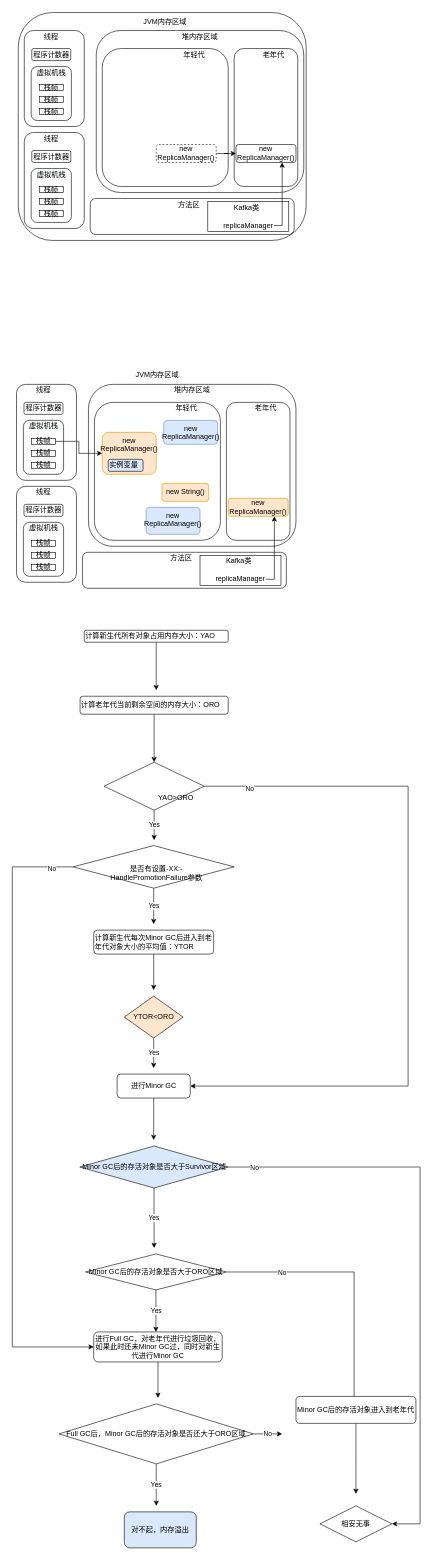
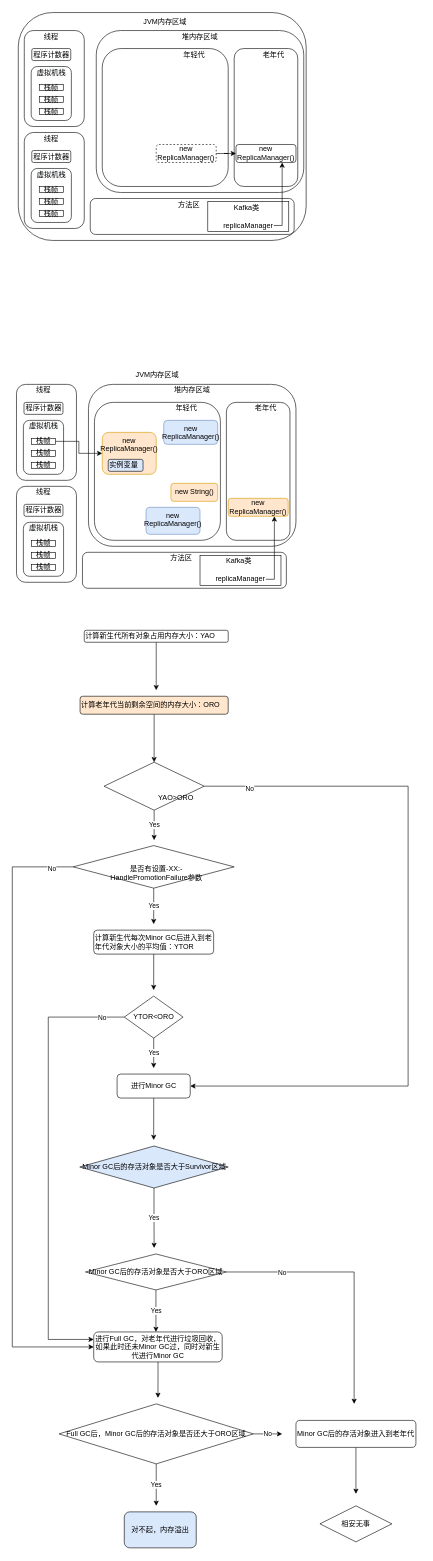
node "new String()": moved (185, 492) -> (194, 492)
node "计算老年代当前剩余空间的内存大小：ORO": fillcolor #ffffff -> #ffe6cc
node "YTOR<ORO": fillcolor #ffe6cc -> #ffffff
edge "Minor GC后的存活对象是否大于Survivor区域" -> "相安无事": removed, label "No"
edge "YTOR<ORO" -> "进行Full GC，对老年代进行垃圾回收，如果此时还未Minor GC过，同时对新生代进行Minor GC": added, label "No"
node "Minor GC后的存活对象进入到老年代": moved (356, 1410) -> (356, 1434)
